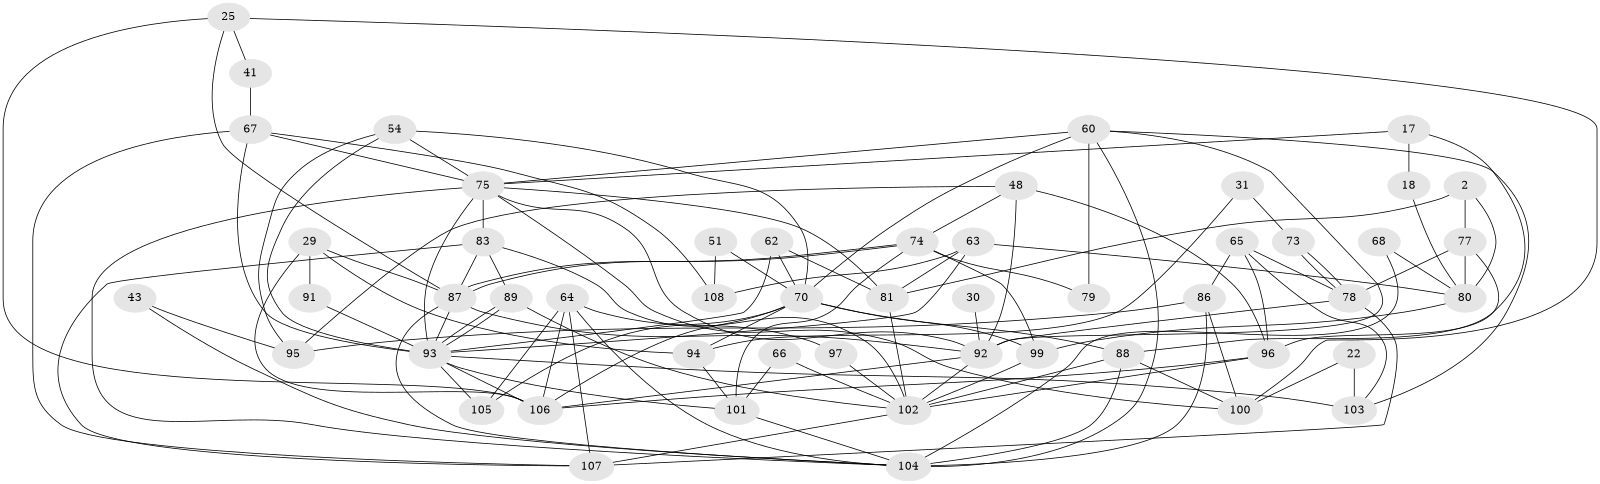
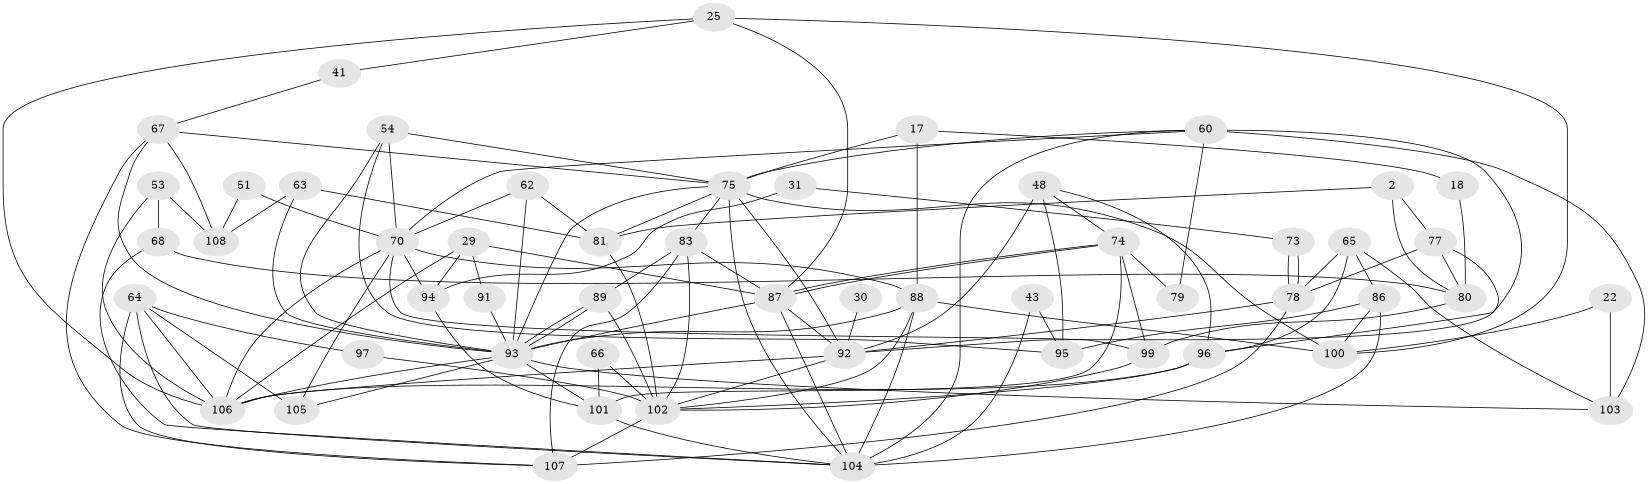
node "53": added
edge "63" -- "80": removed
edge "88" -- "93": added
